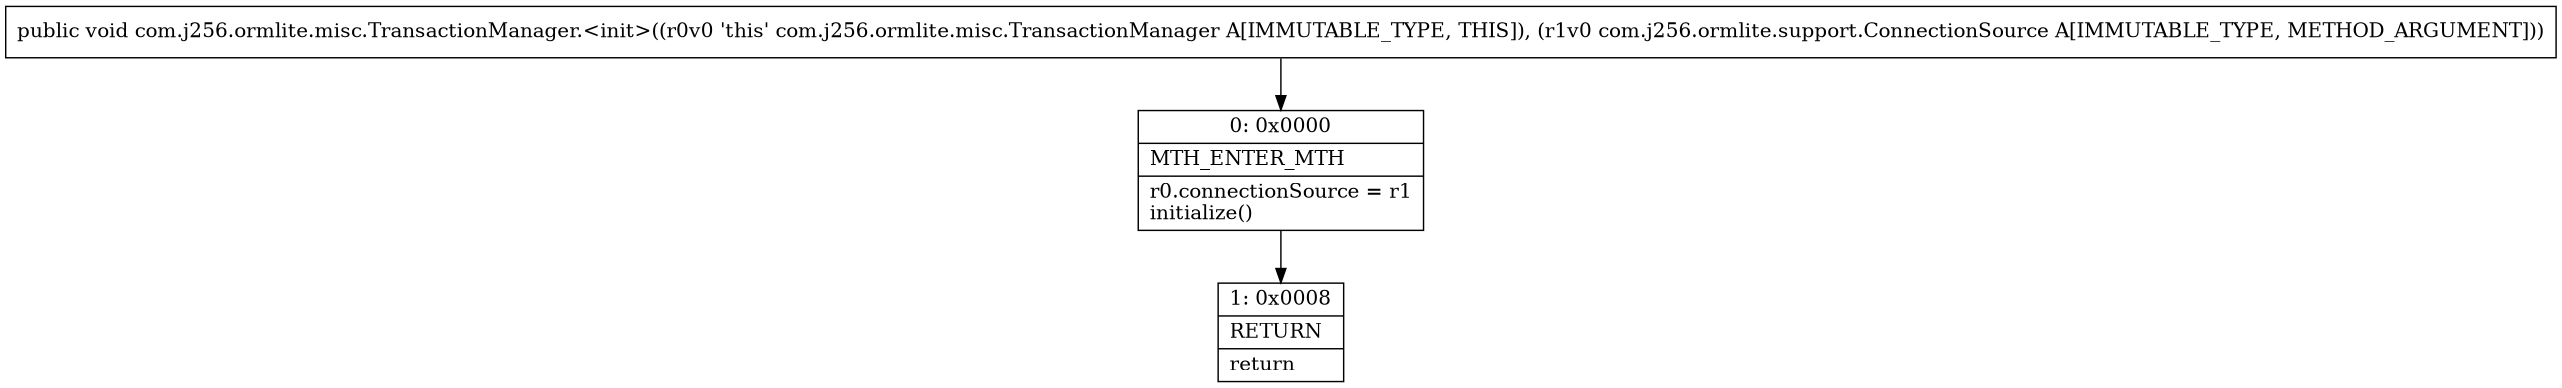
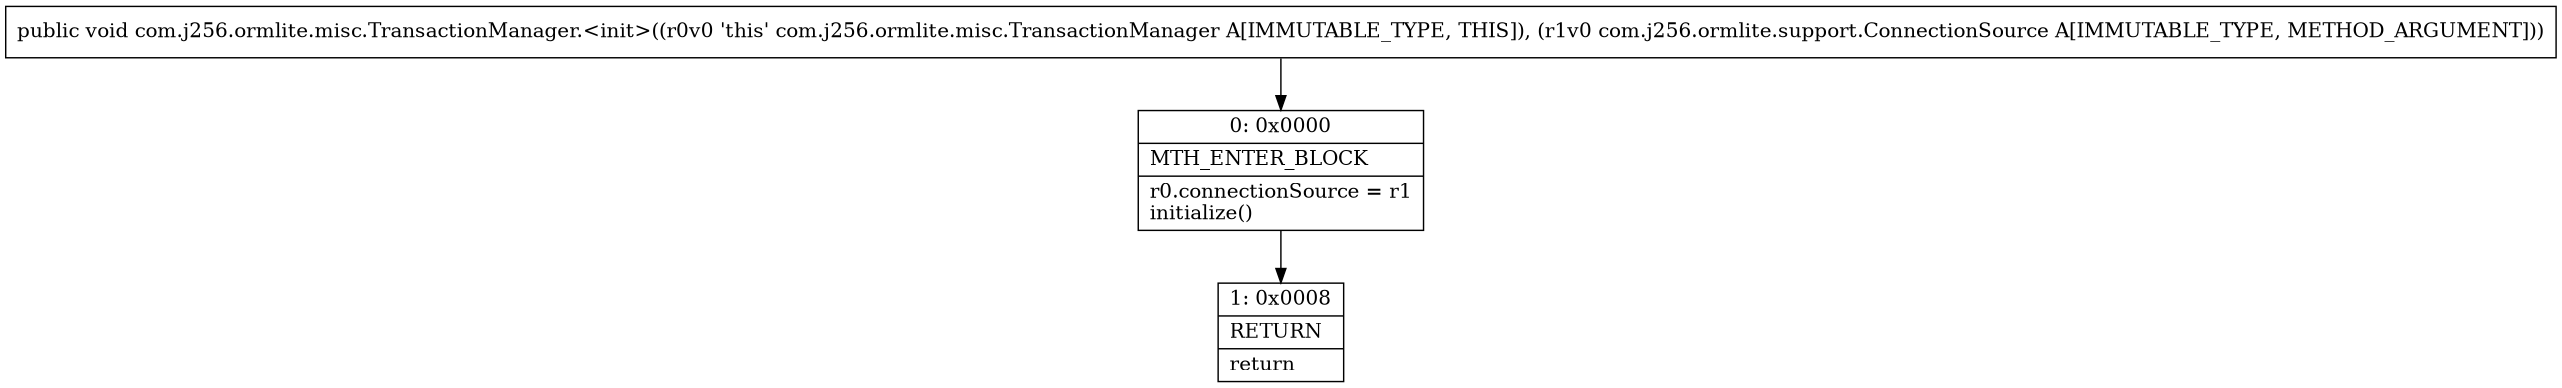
node "0: 0x0000": text "MTH_ENTER_MTH" -> "MTH_ENTER_BLOCK"
